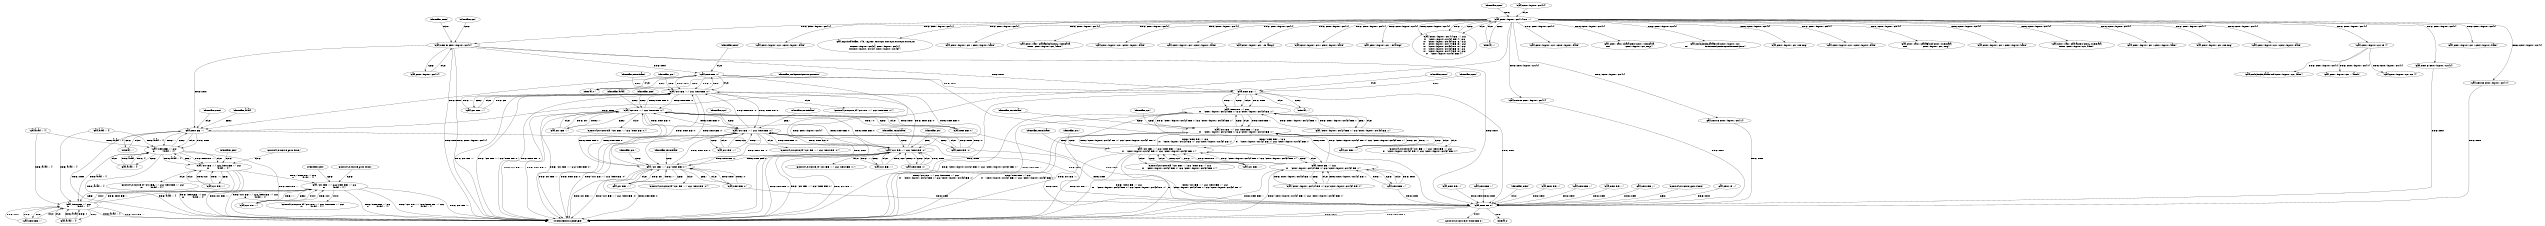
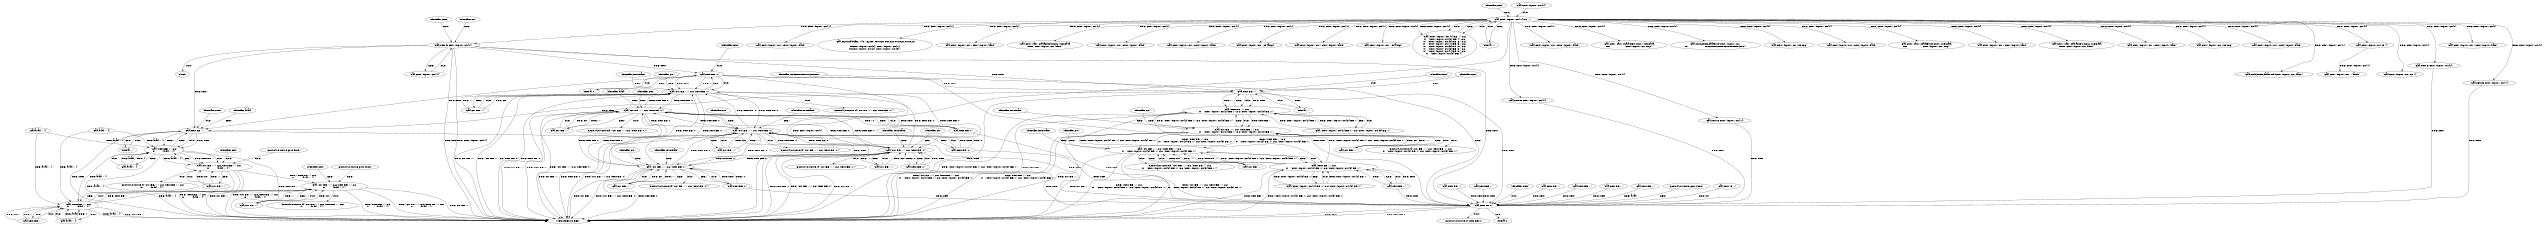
edge "(Call,ctxt->input->cur -= 4)" -> "(Call,xmlCheckCdataPush(ctxt->input->cur, base))": now "(Call,ctxt->input->cur[1] == '!')" -> "(Call,xmlCheckCdataPush(ctxt->input->cur, base))"
edge "(Call,ctxt->input->cur -= 4)" -> "(Call,ctxt->input->cur += 4)": now "(Call,ctxt->input->cur[1] == '!')" -> "(Call,ctxt->input->cur += 4)"
node "(Block,)": added
edge "(Identifier,xmlGenericErrorContext)" -> "(Literal,'?')": now "(Identifier,xmlGenericErrorContext)" -> "(Call,next == 0)"
edge "(Call,next == '/')" -> "(Call,next == 0)": label "DDG: next" -> "DDG: avail"
edge "(Call,next != '!')" -> "(Call,next == 0)": label "DDG: next" -> "DDG: cur"
node "(MethodReturn,PARSER)": label "(MethodReturn,PARSER)" -> "(MethodReturn,RET)"
node "(ControlStructure,if (done == 0))": label "(ControlStructure,if (done == 0))" -> "(ControlStructure,if (next == 0))"
